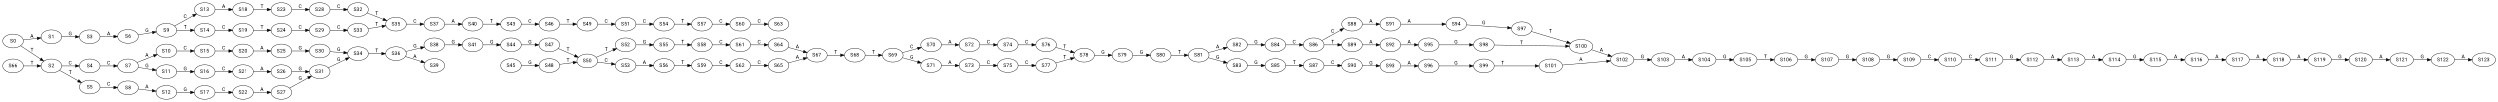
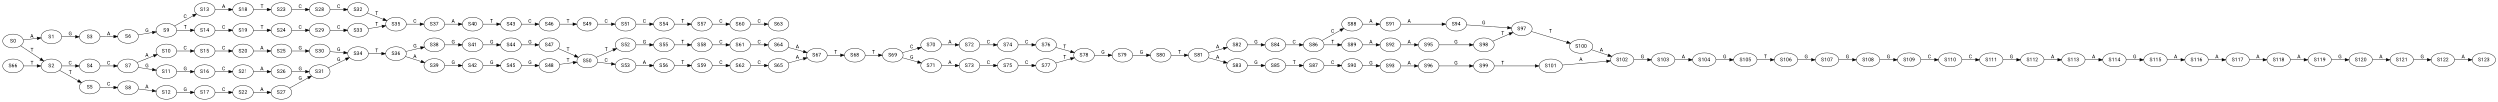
edge "S98" -> "S100": now "S98" -> "S97"
edge "S81" -> "S83": label "G" -> "A"
node "S42": added
